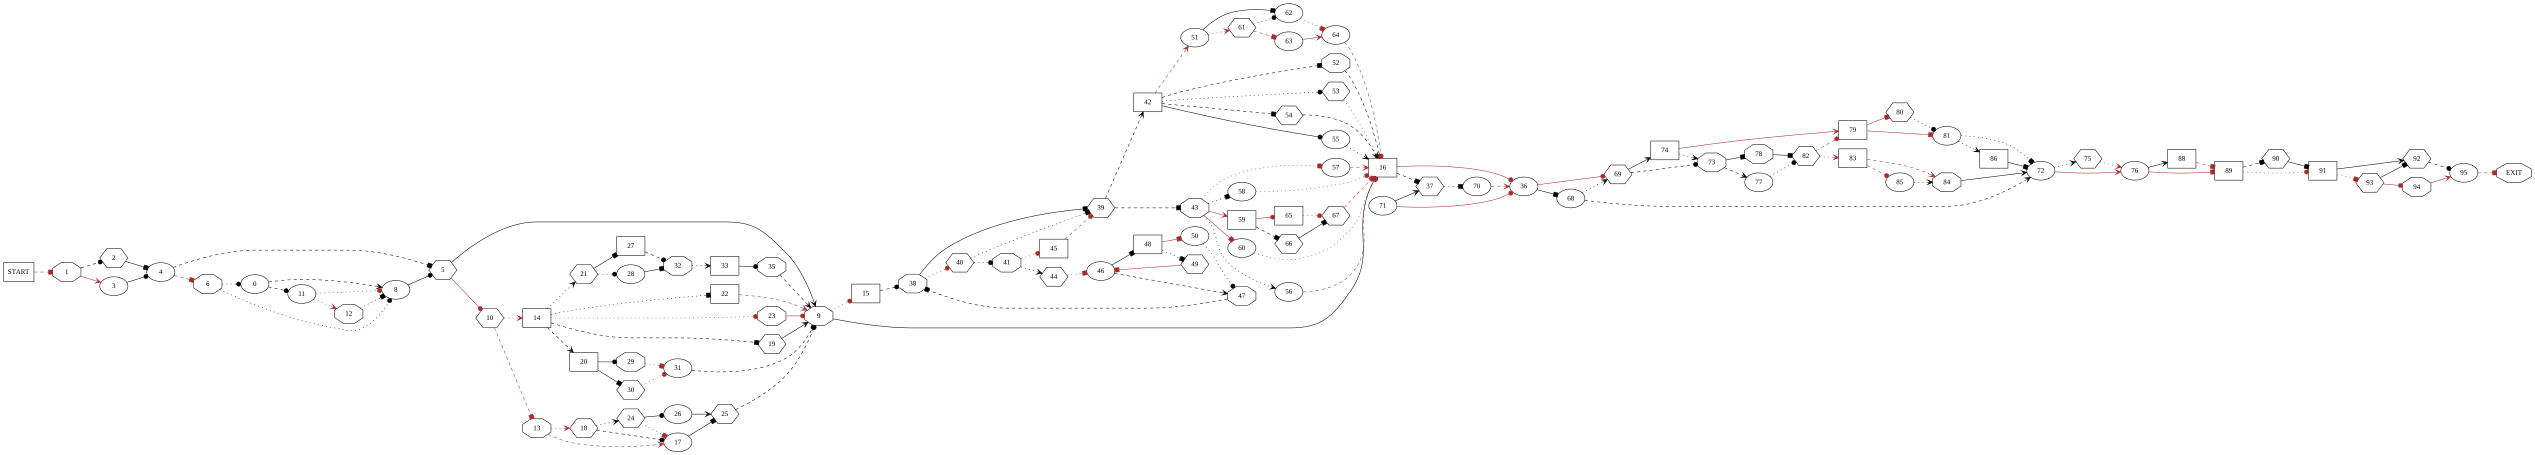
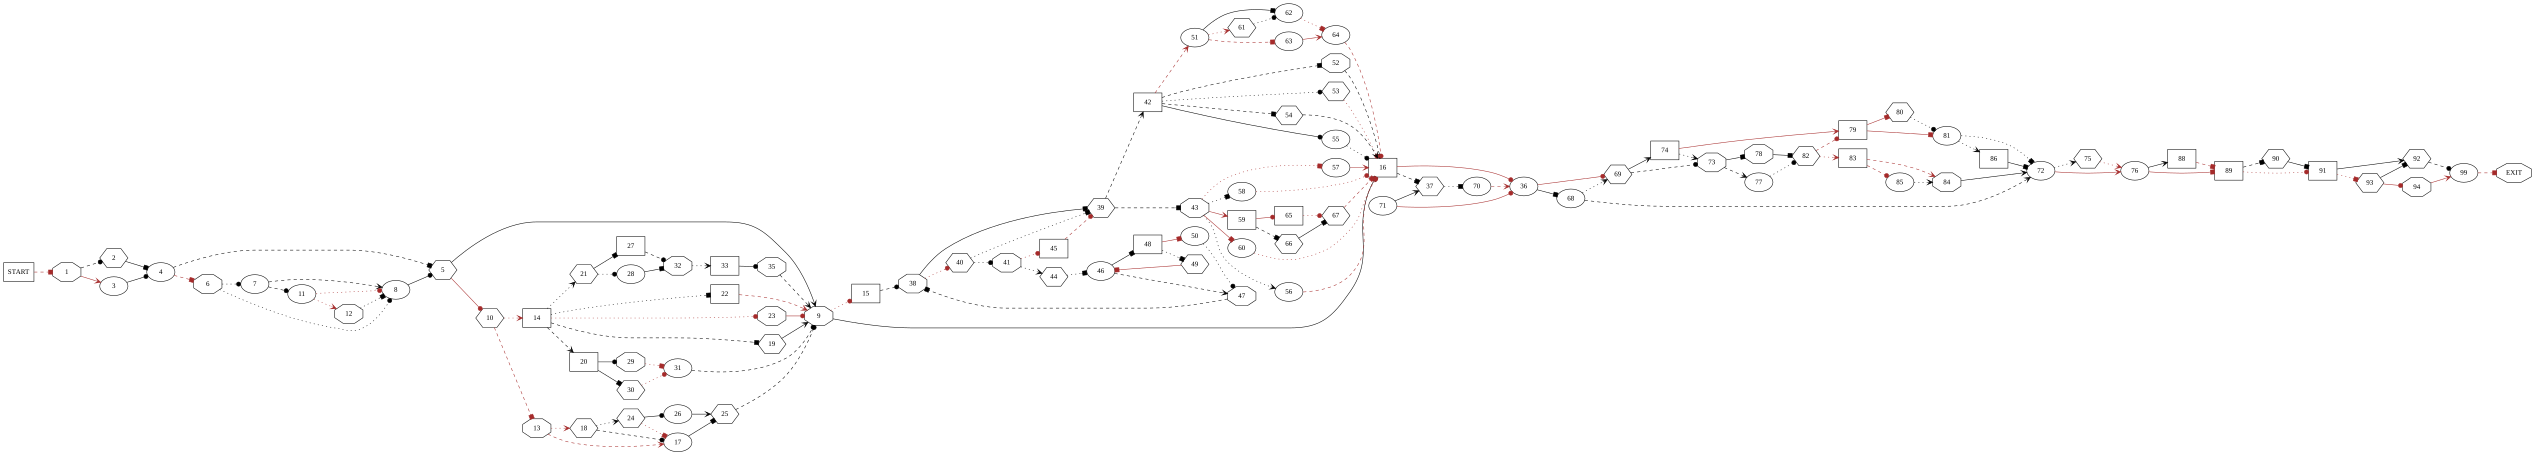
edge "61" -> "63": now "51" -> "63"
edge "55" -> "16": arrowhead vee -> dot
edge "57" -> "16": style dashed -> solid
node "95": label "95" -> "99"
edge "44" -> "46": color brown -> black
node "0": label "0" -> "7"
